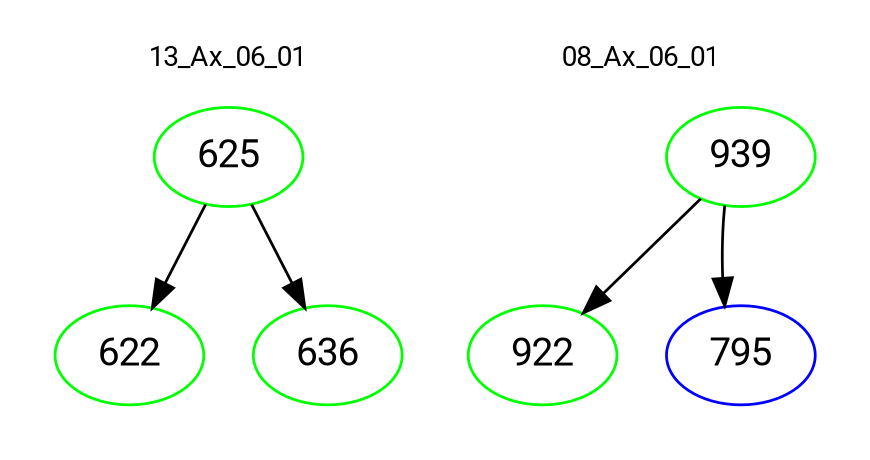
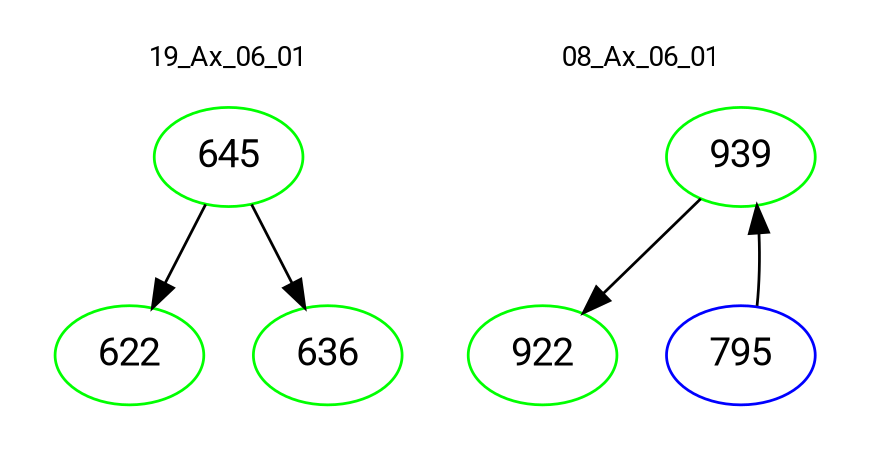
cluster "13_Ax_06_01": label "13_Ax_06_01" -> "19_Ax_06_01"
node "625": label "625" -> "645"
edge "939" -> "795": reversed
